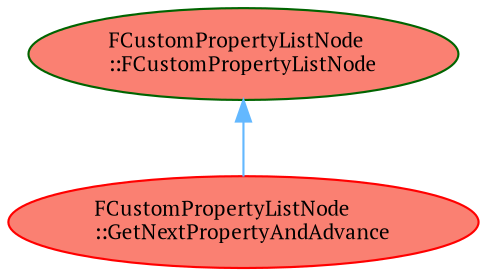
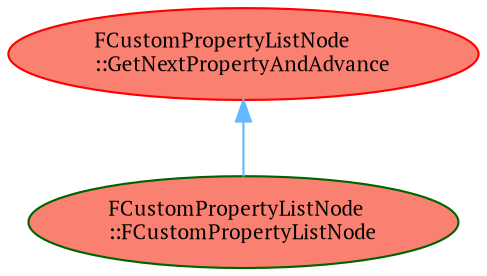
edge "FCustomPropertyListNode ::GetNextPropertyAndAdvance" -> "FCustomPropertyListNode ::FCustomPropertyListNode": reversed
